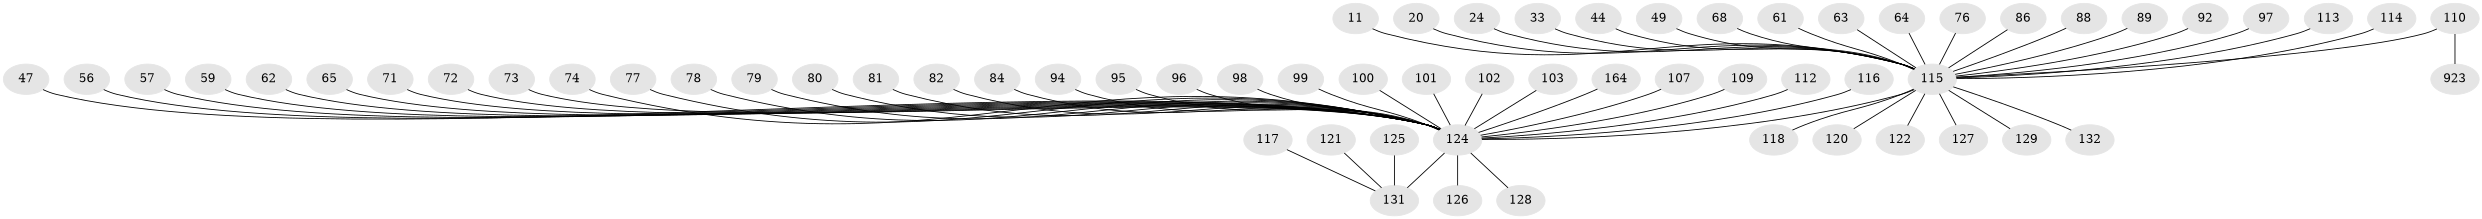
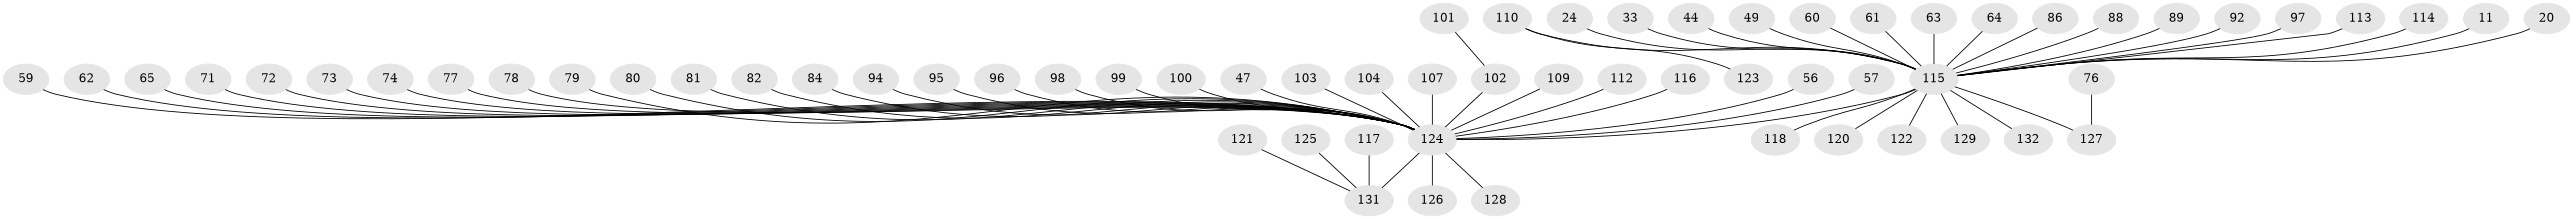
node "68": label "68" -> "60"
edge "76" -- "115": now "76" -- "127"
node "164": label "164" -> "104"
node "923": label "923" -> "123"
edge "101" -- "124": now "101" -- "102"
